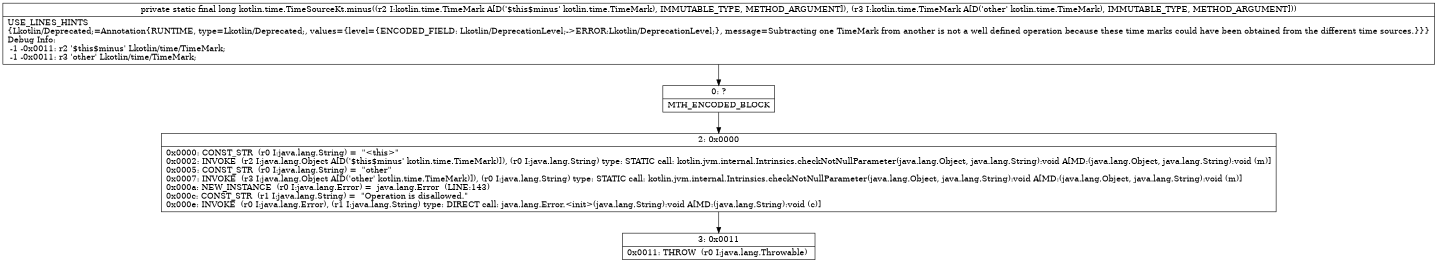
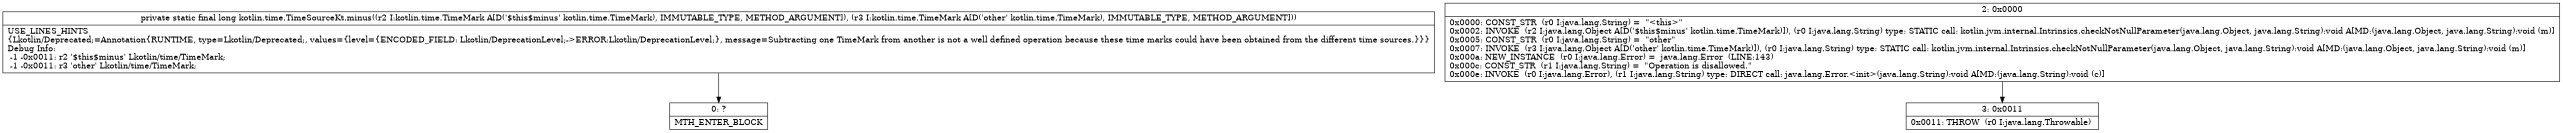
node "0: ?": text "MTH_ENCODED_BLOCK" -> "MTH_ENTER_BLOCK"
edge "0: ?" -> "2: 0x0000": removed
